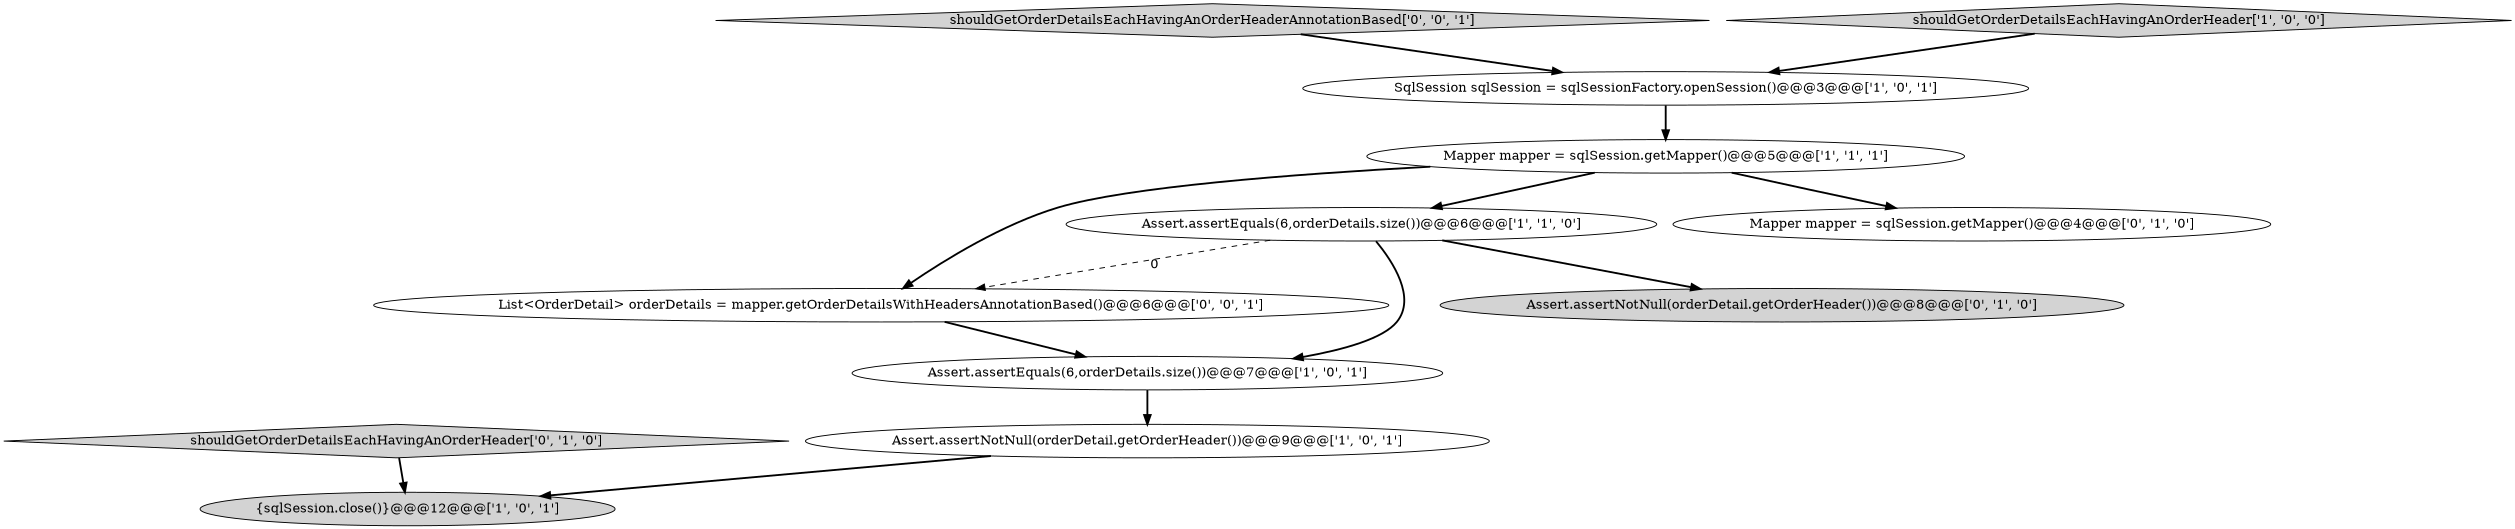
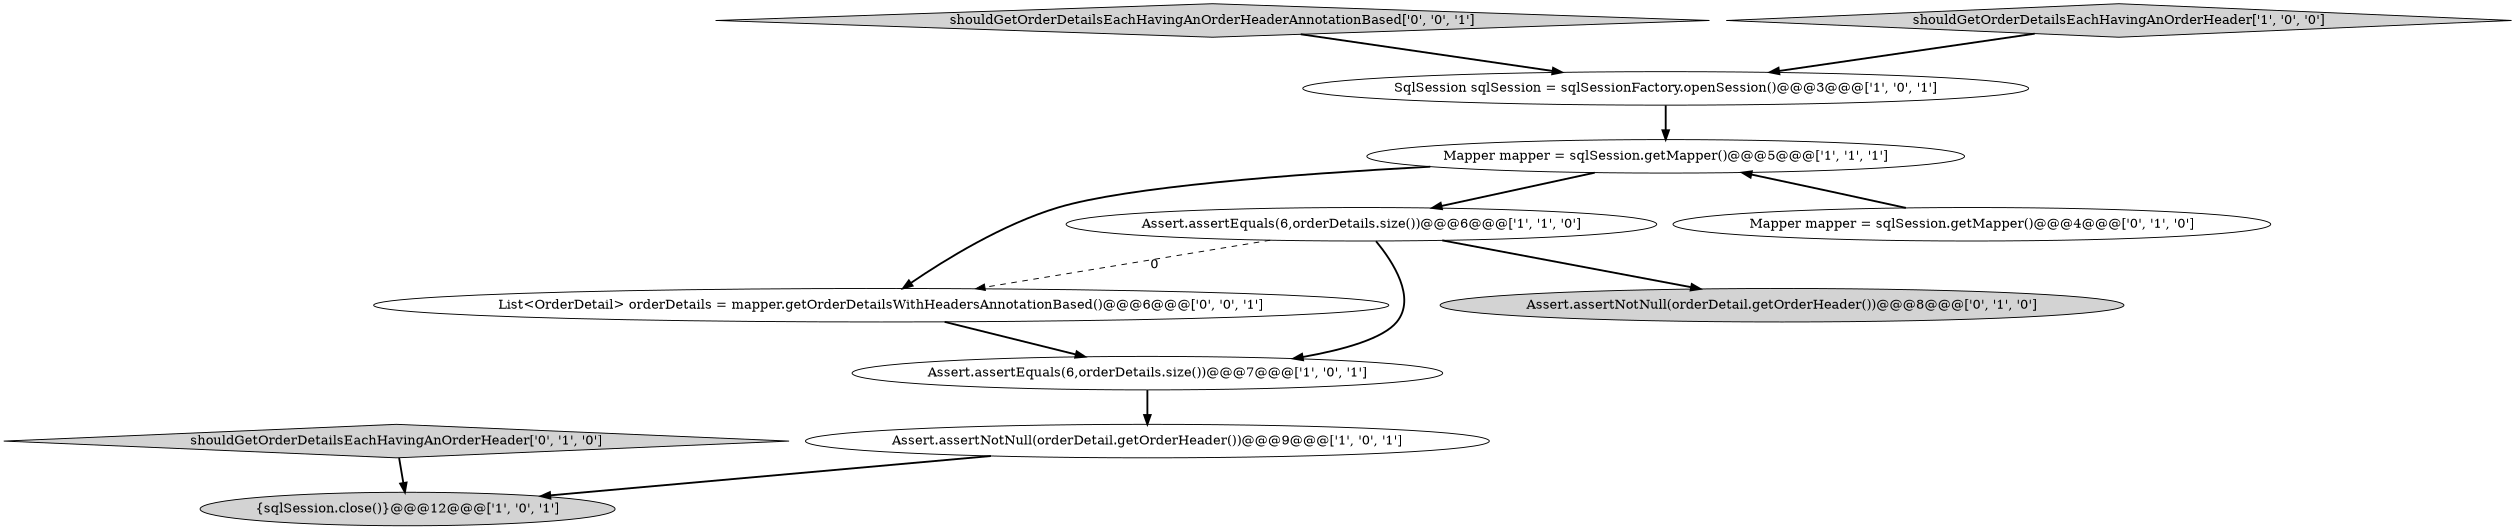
edge "Mapper mapper = sqlSession.getMapper()@@@5@@@['1', '1', '1']" -> "Mapper mapper = sqlSession.getMapper()@@@4@@@['0', '1', '0']": reversed
